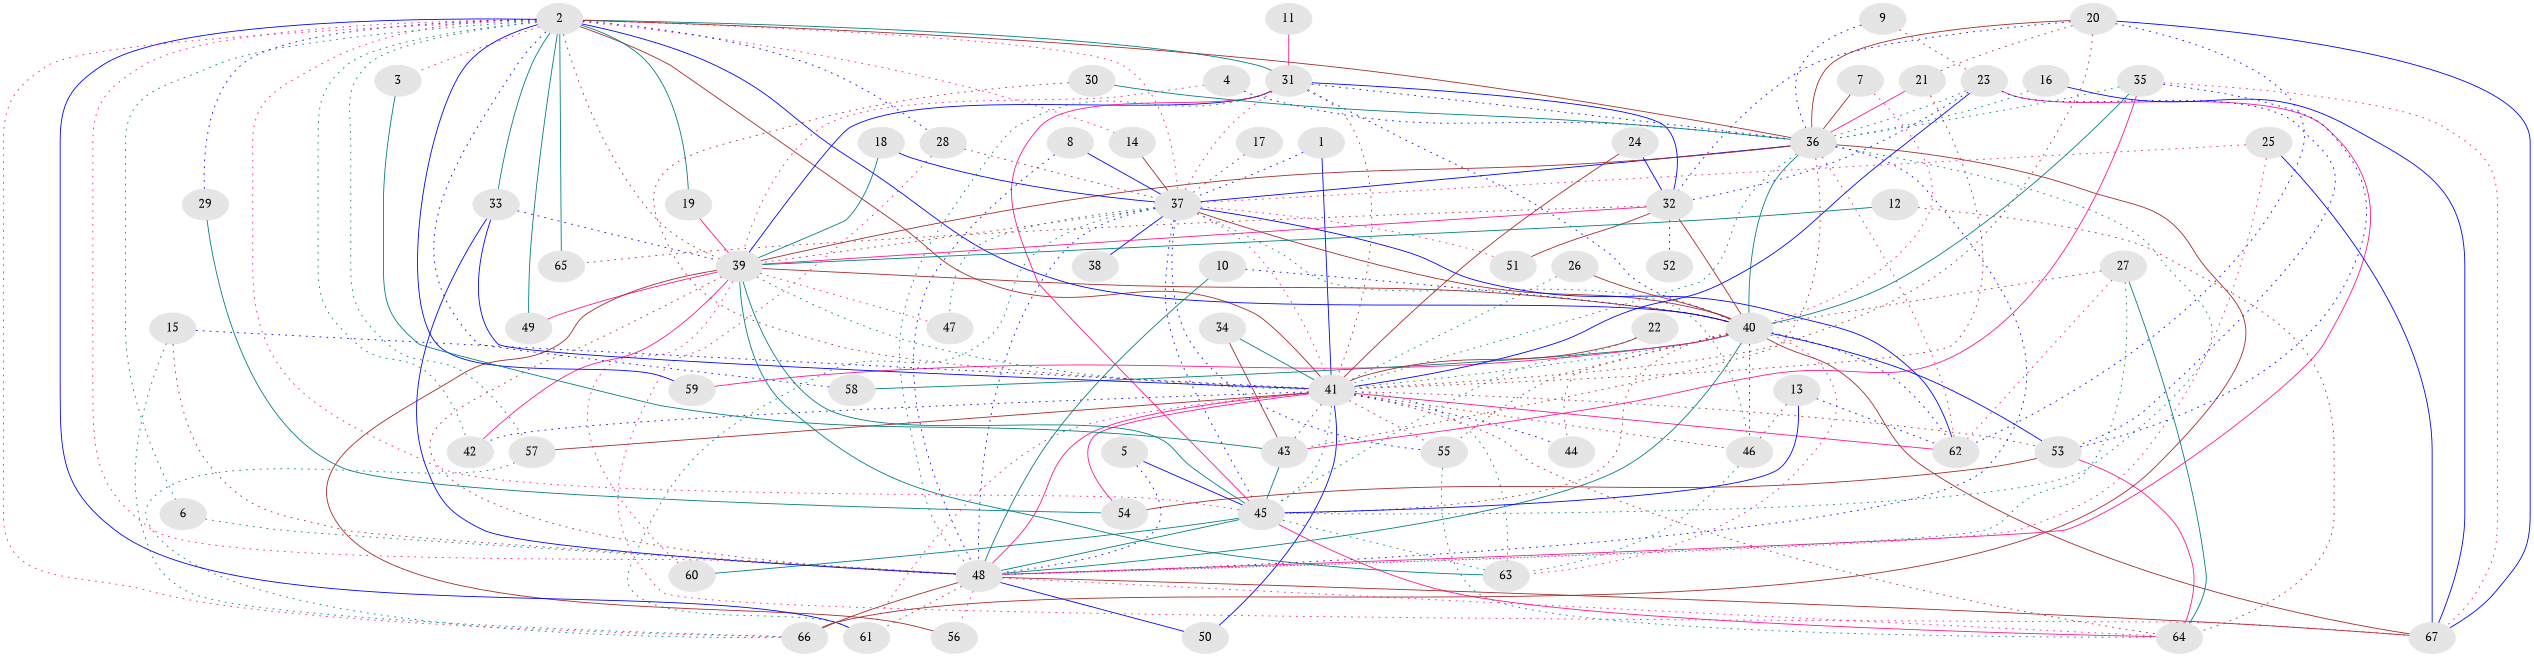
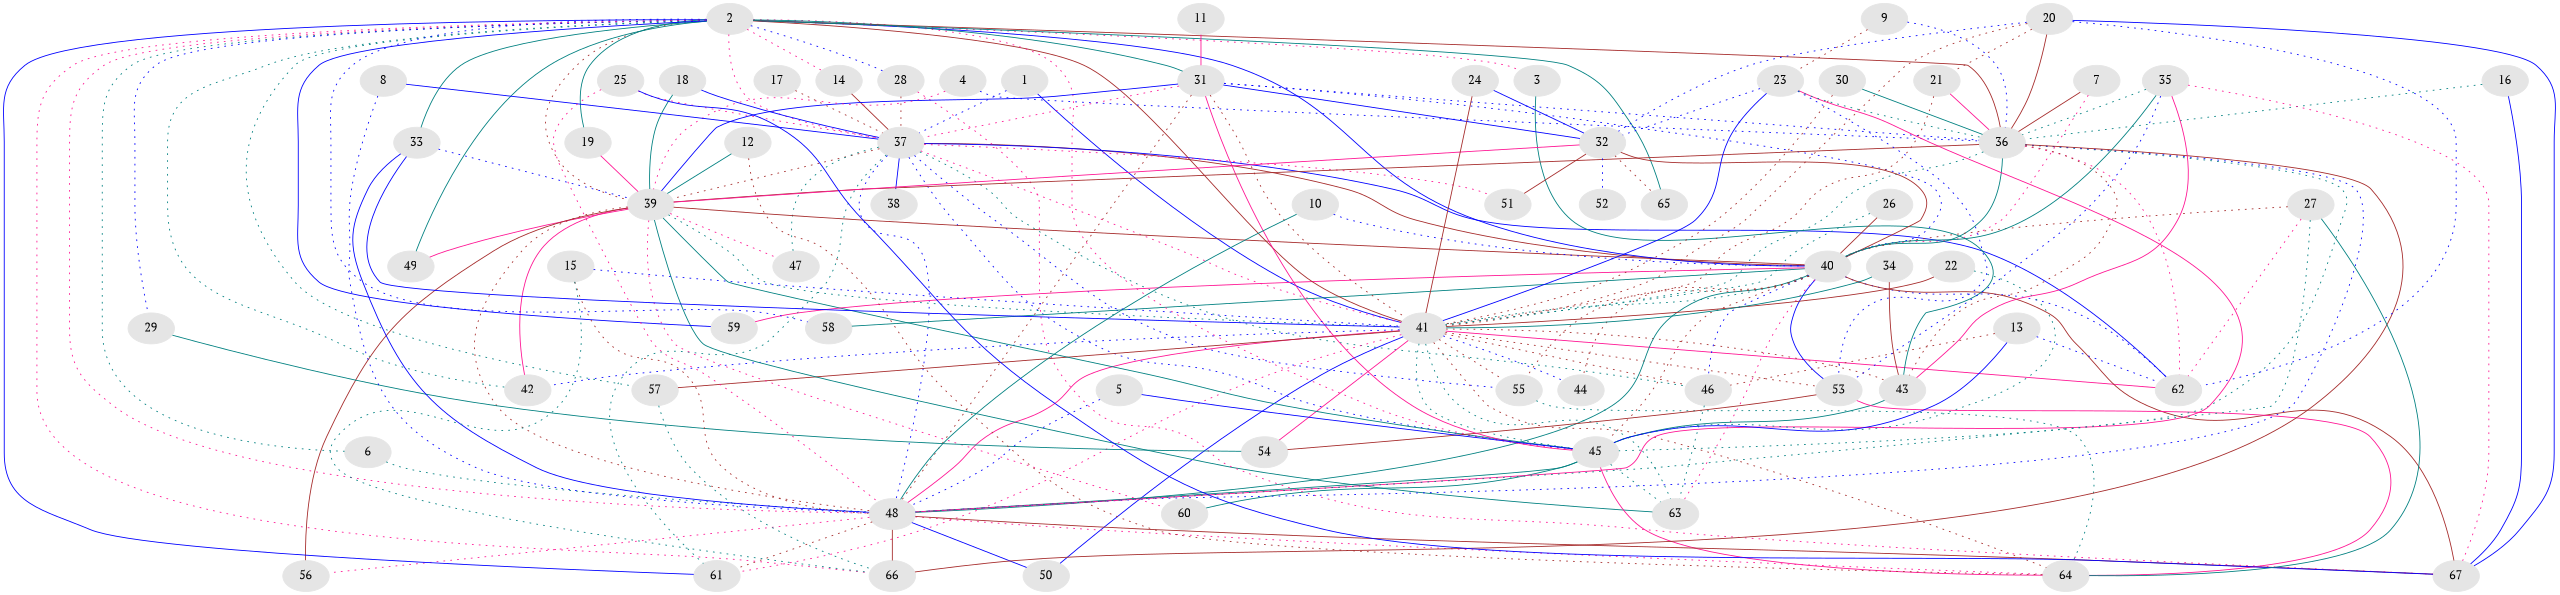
edge "36" -- "37": removed
edge "31" -- "48": color teal -> brown
